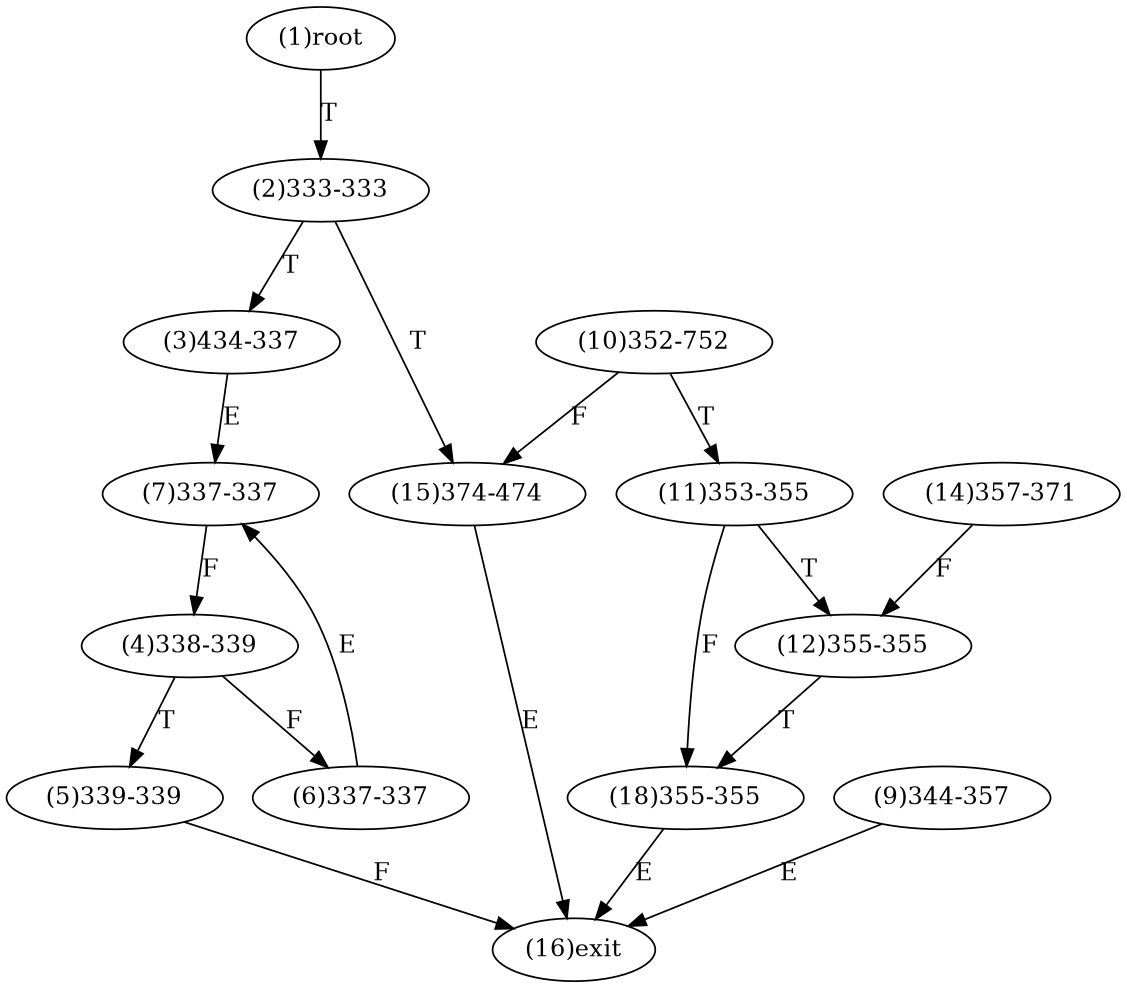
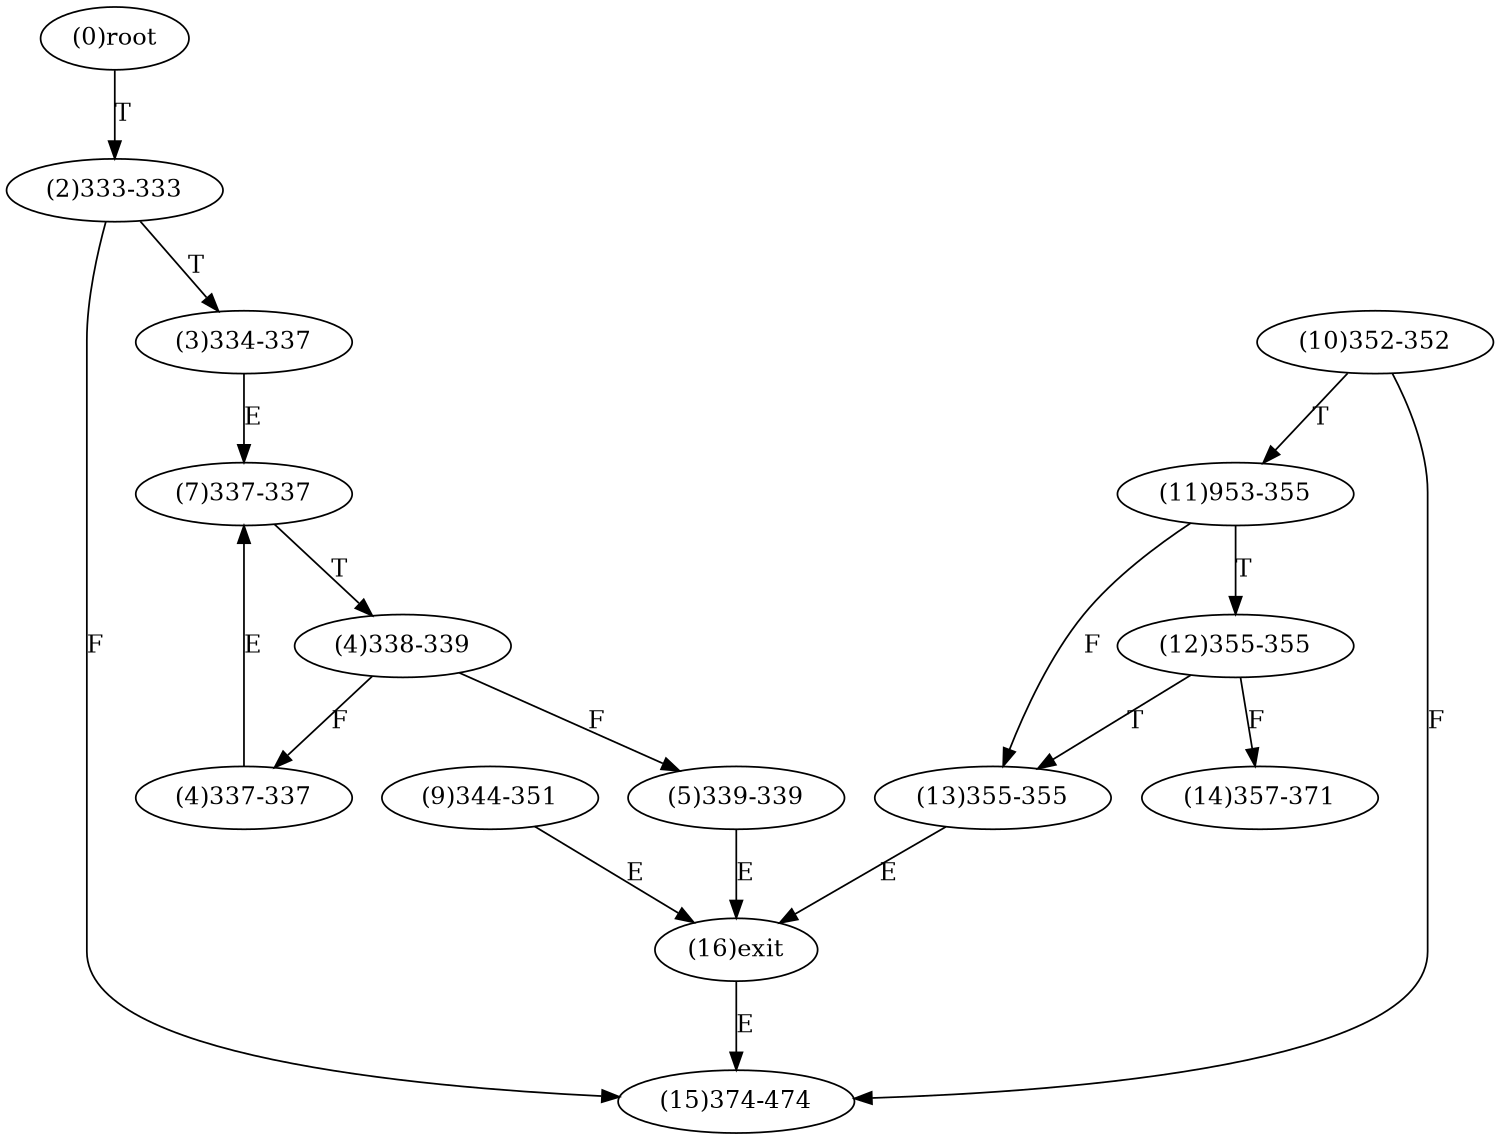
node "(1)root": label "(1)root" -> "(0)root"
node "(3)434-337": label "(3)434-337" -> "(3)334-337"
edge "(2)333-333" -> "(15)374-474": label "T" -> "F"
node "(10)352-752": label "(10)352-752" -> "(10)352-352"
node "(11)353-355": label "(11)353-355" -> "(11)953-355"
edge "(14)357-371" -> "(12)355-355": reversed
edge "(7)337-337" -> "(4)338-339": label "F" -> "T"
edge "(15)374-474" -> "(16)exit": reversed
edge "(4)338-339" -> "(5)339-339": label "T" -> "F"
node "(6)337-337": label "(6)337-337" -> "(4)337-337"
node "(18)355-355": label "(18)355-355" -> "(13)355-355"
node "(9)344-357": label "(9)344-357" -> "(9)344-351"
edge "(5)339-339" -> "(16)exit": label "F" -> "E"
